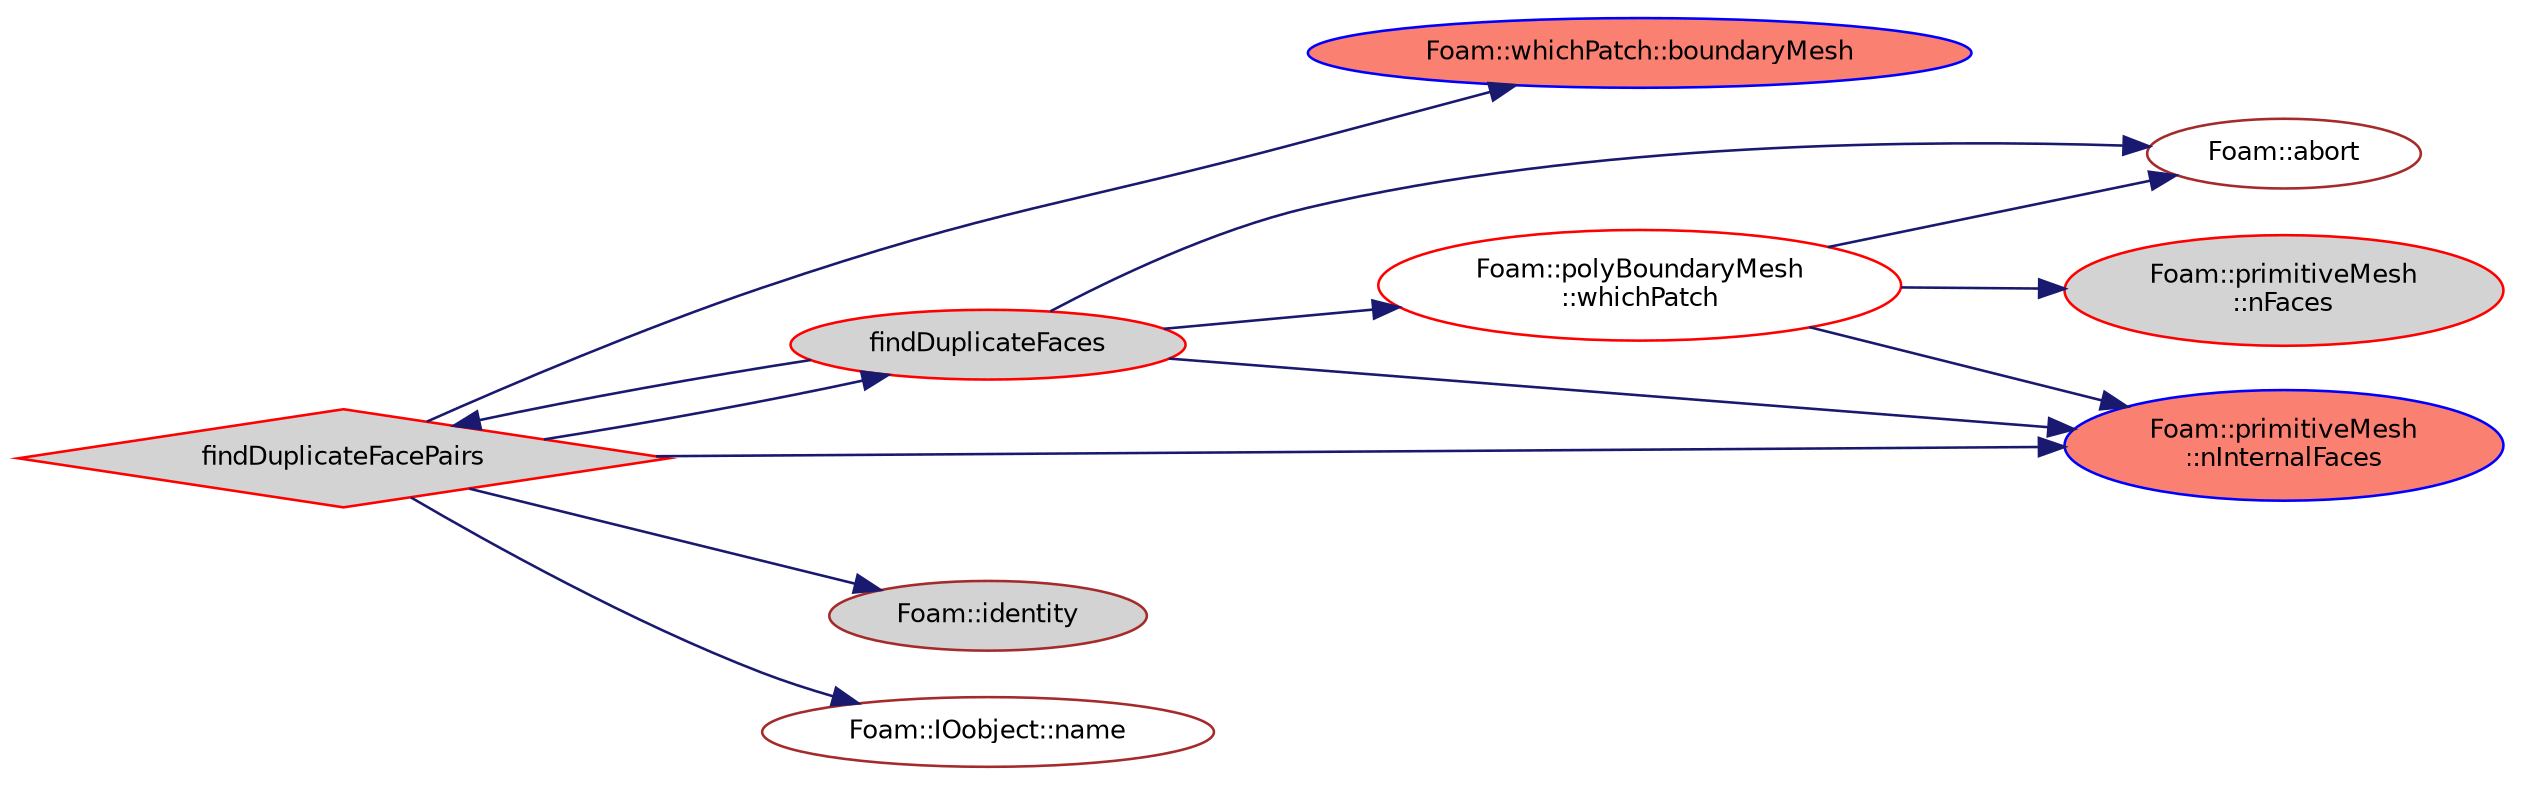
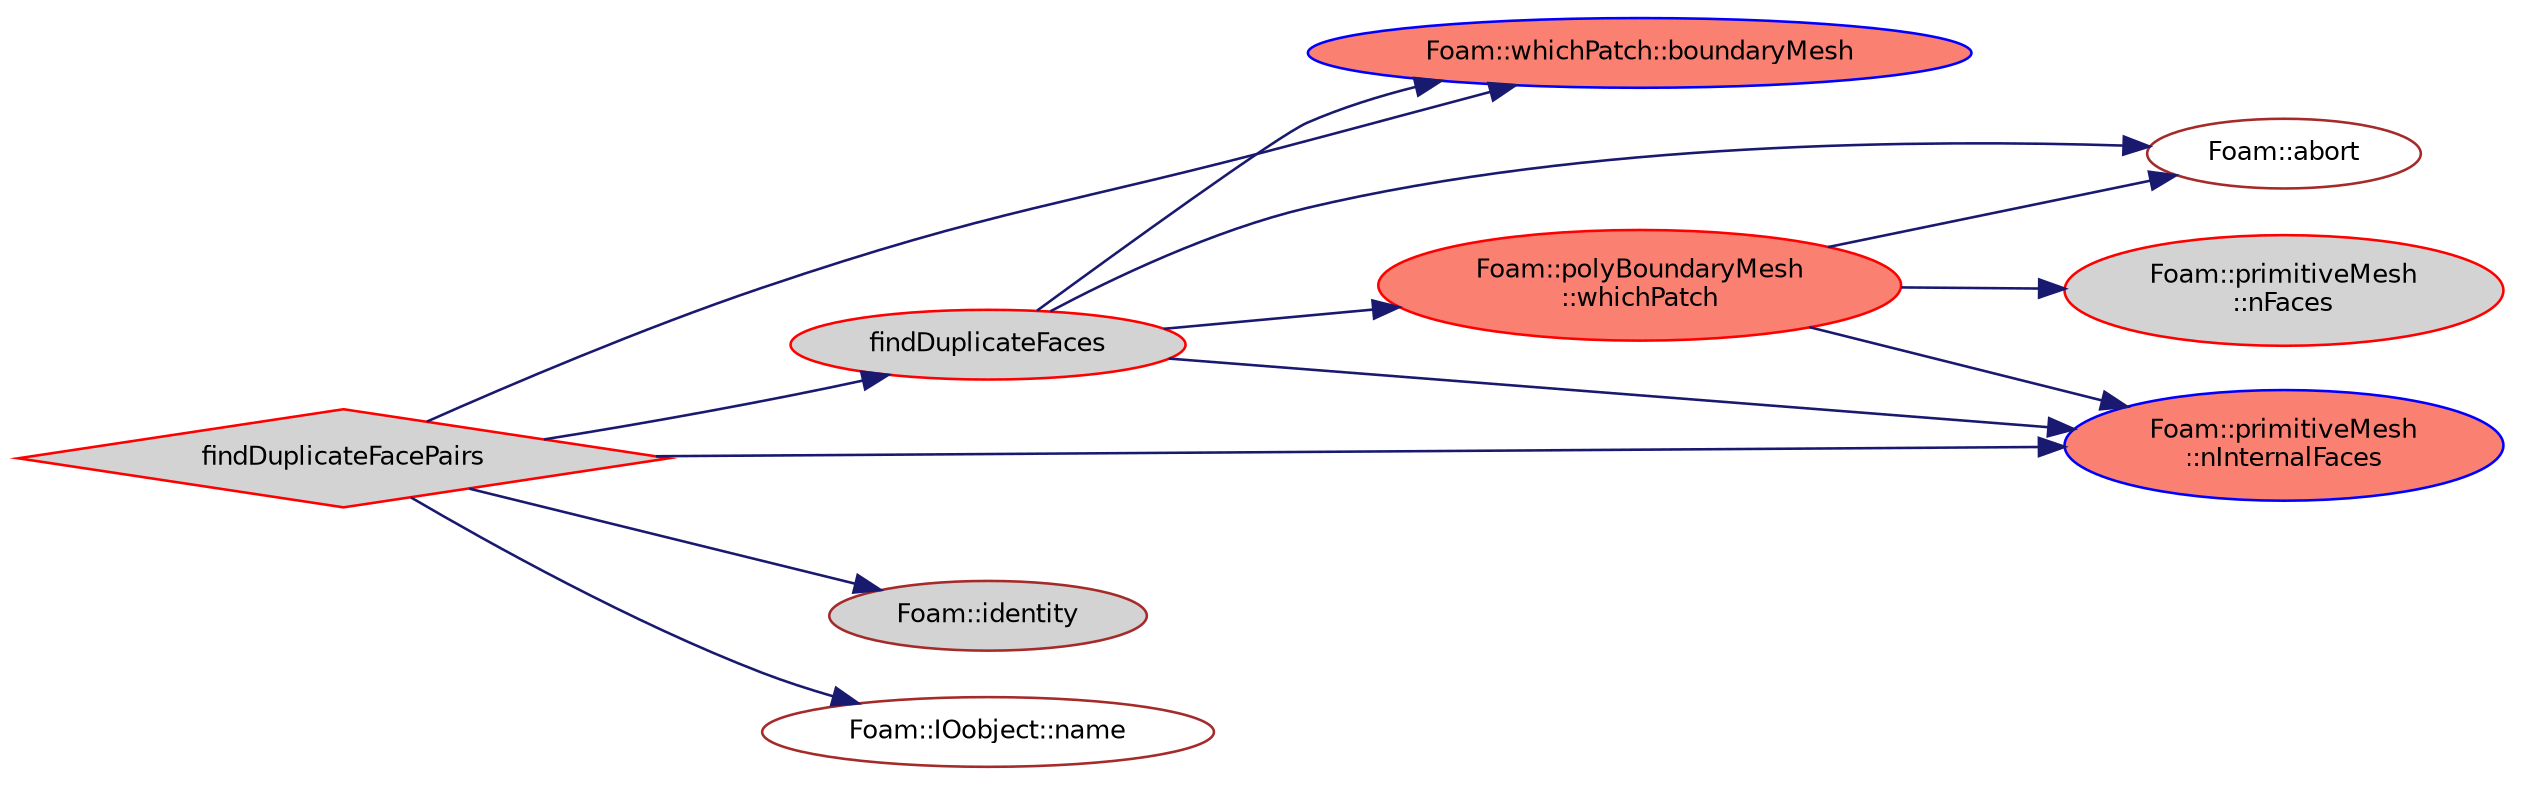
node "Foam::polyBoundaryMesh ::whichPatch": fillcolor white -> salmon
edge "findDuplicateFaces" -> "findDuplicateFacePairs": now "findDuplicateFaces" -> "Foam::whichPatch::boundaryMesh"
